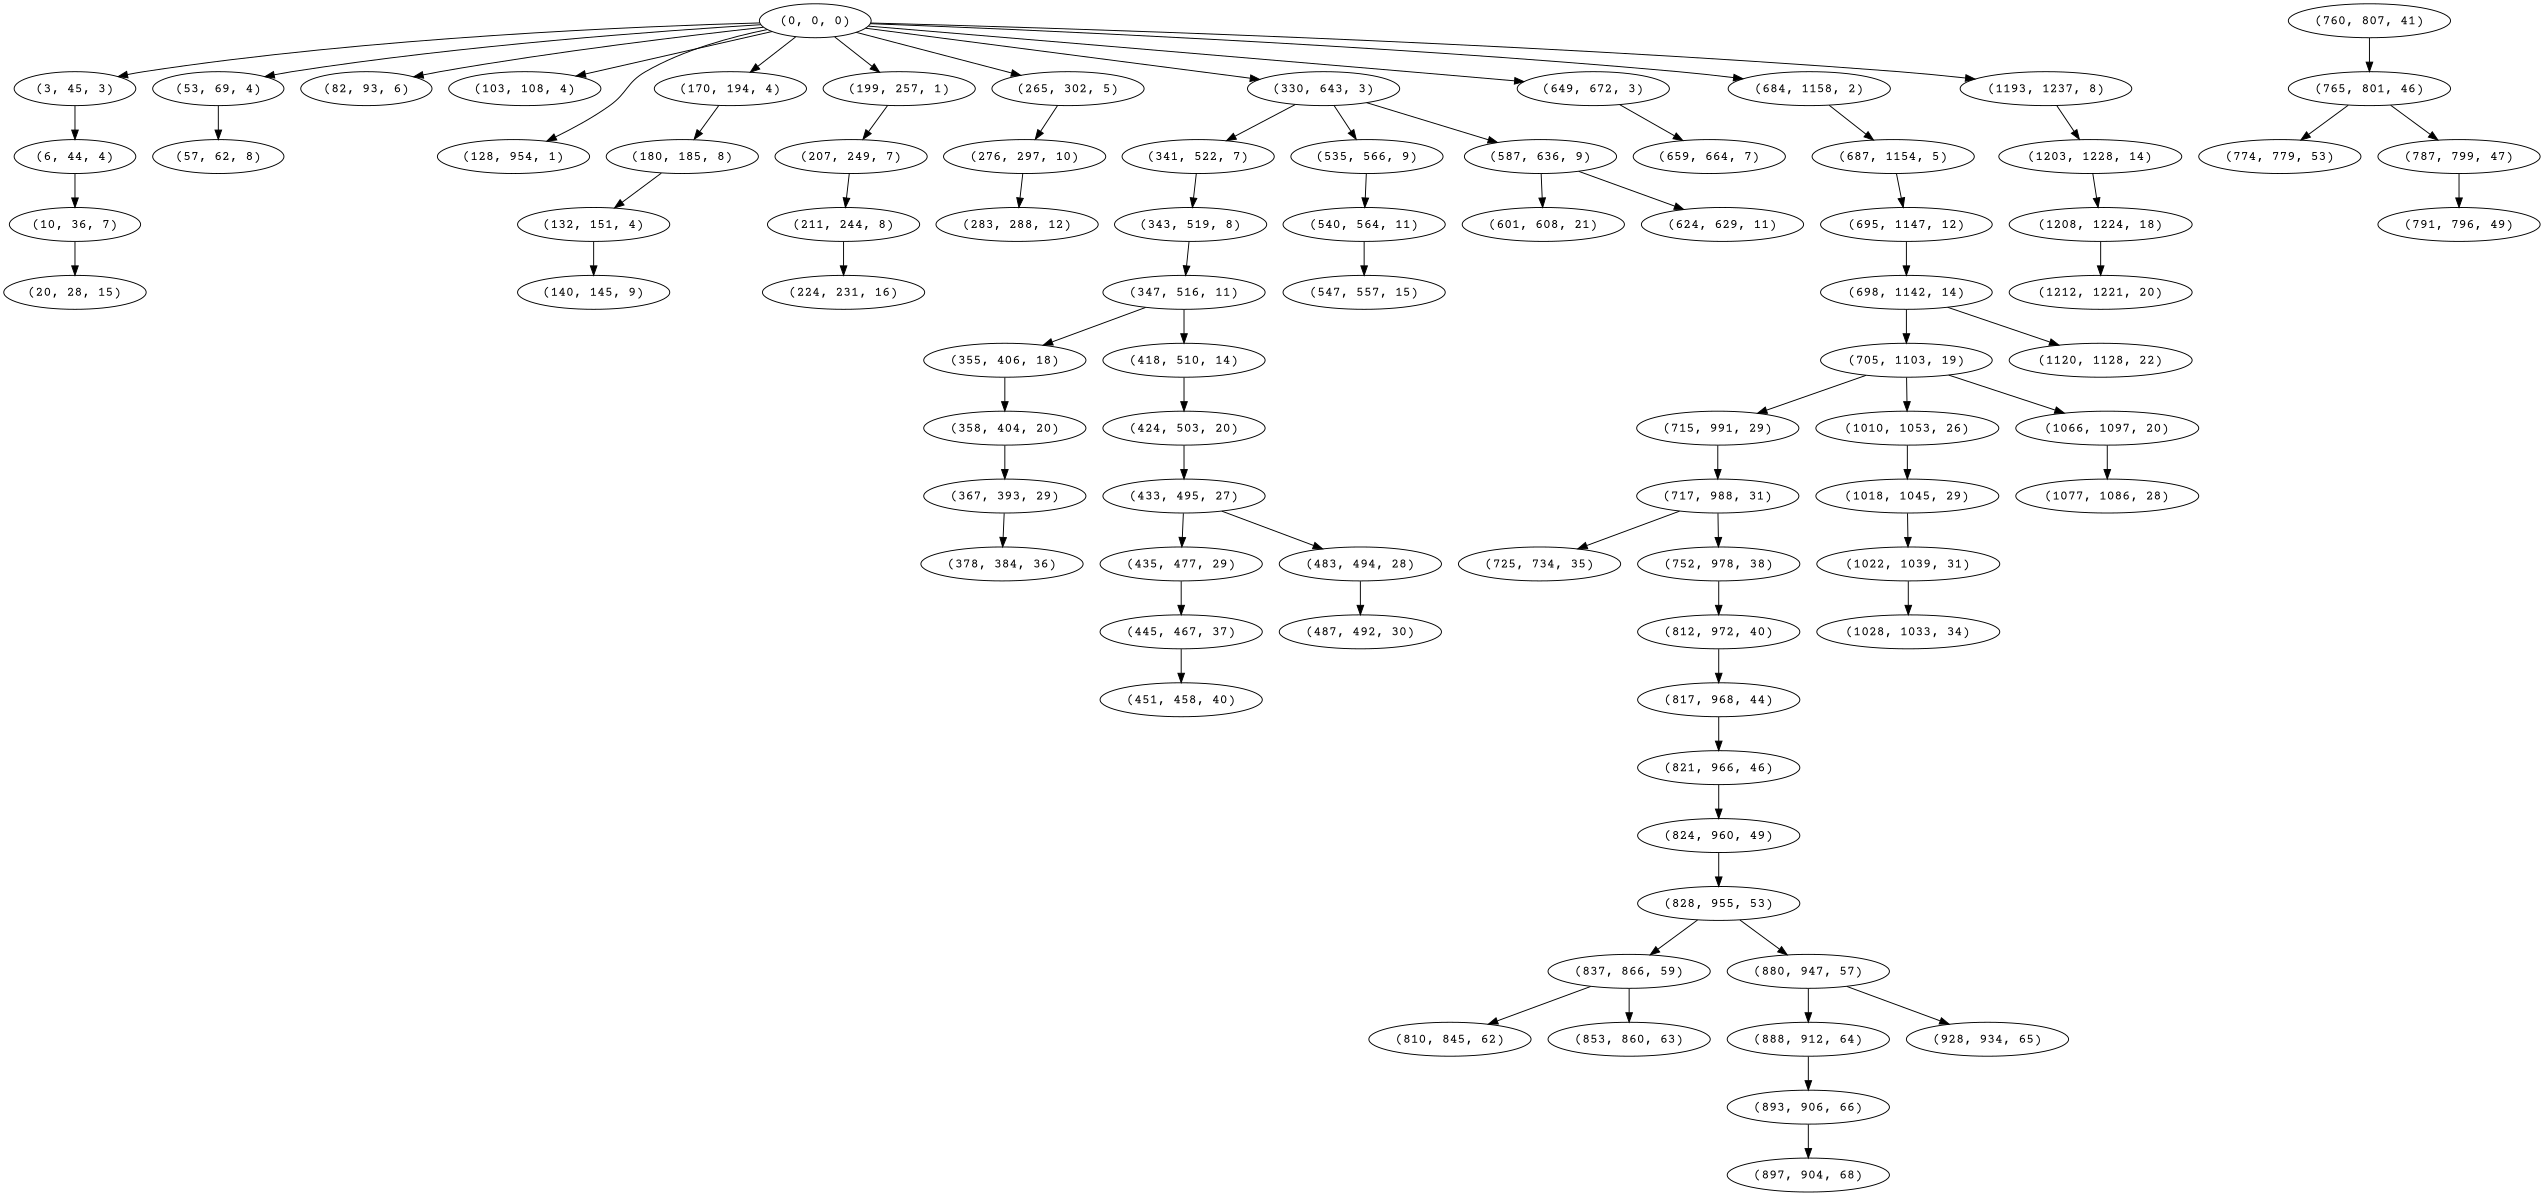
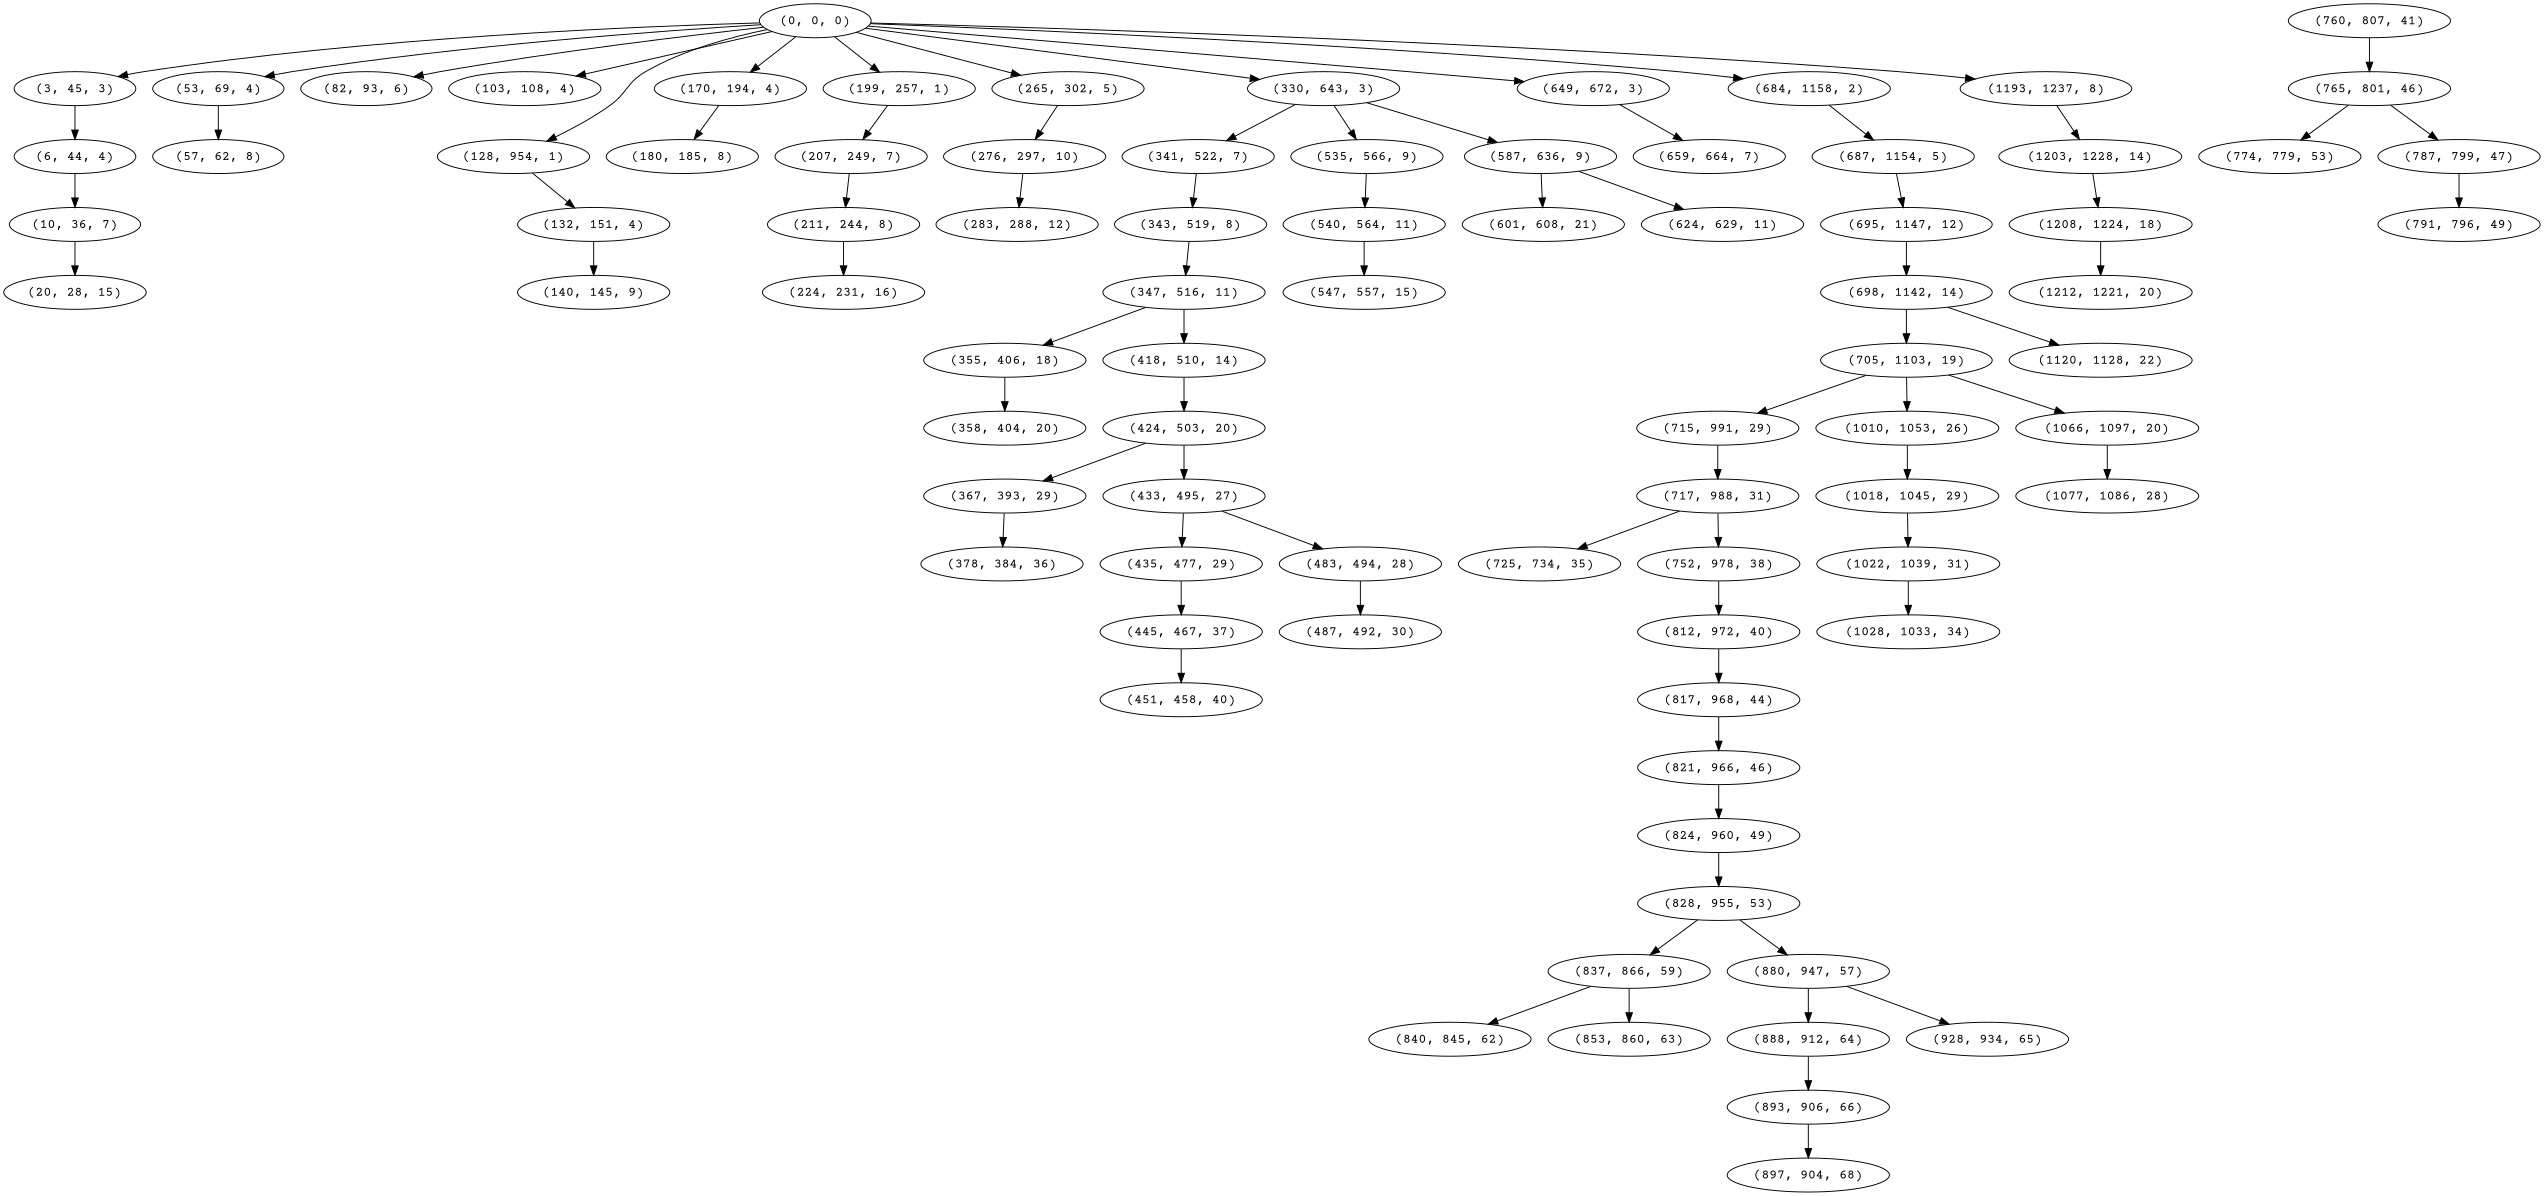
edge "(180, 185, 8)" -> "(132, 151, 4)": now "(128, 954, 1)" -> "(132, 151, 4)"
edge "(358, 404, 20)" -> "(367, 393, 29)": now "(424, 503, 20)" -> "(367, 393, 29)"
node "(810, 845, 62)": label "(810, 845, 62)" -> "(840, 845, 62)"
